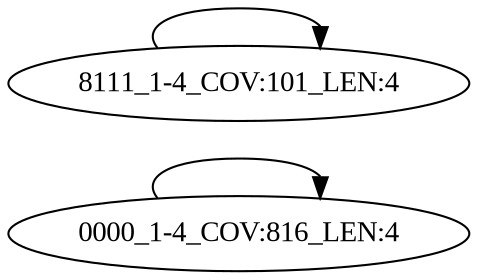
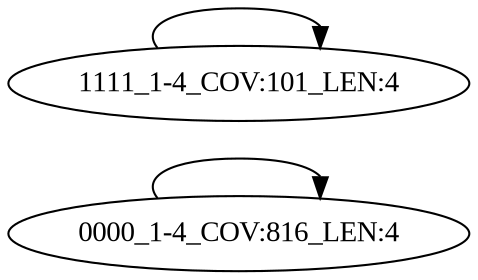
node "8111_1-4_COV:101_LEN:4": label "8111_1-4_COV:101_LEN:4" -> "1111_1-4_COV:101_LEN:4"
